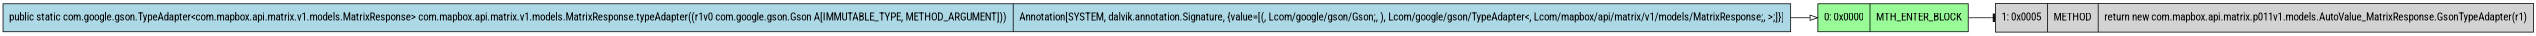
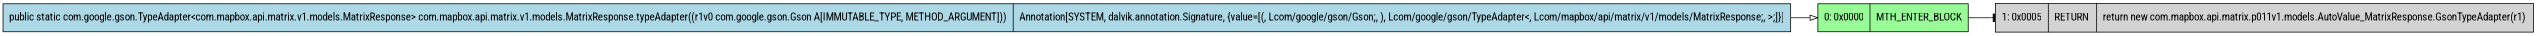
node "1: 0x0005": text "METHOD" -> "RETURN"
